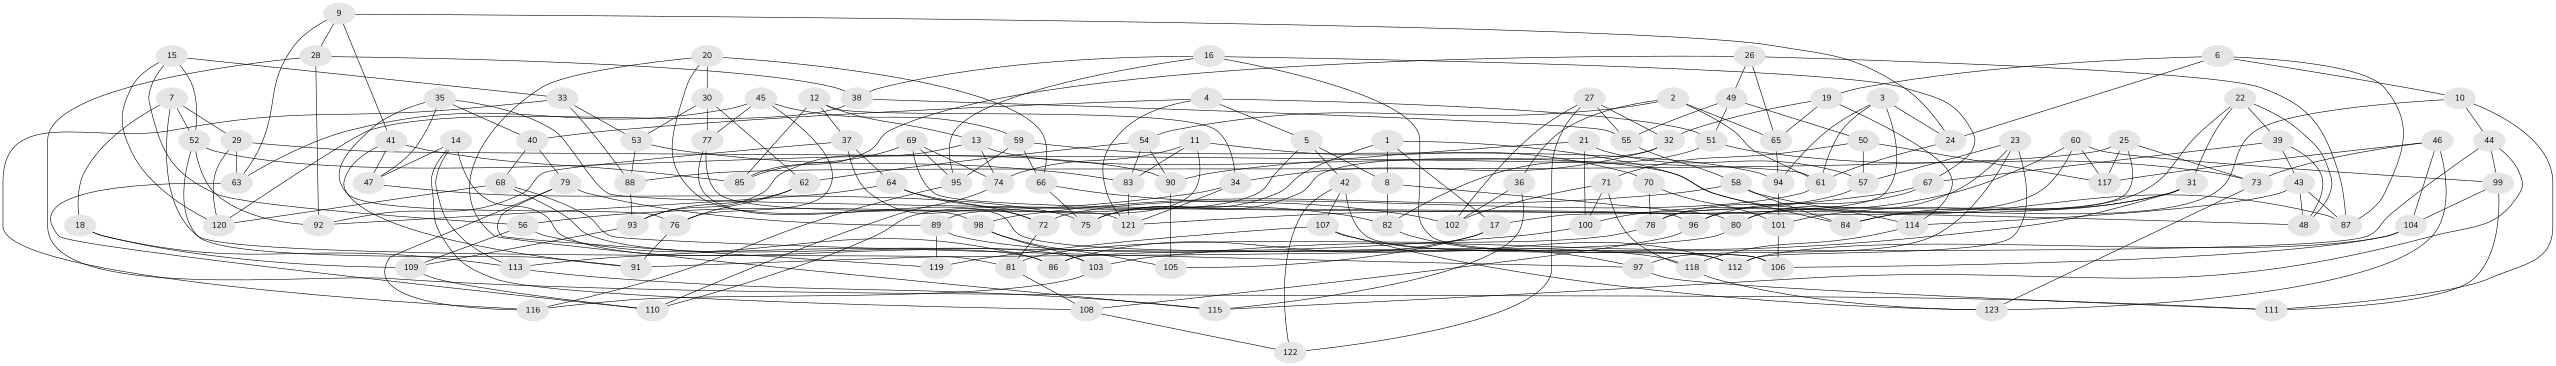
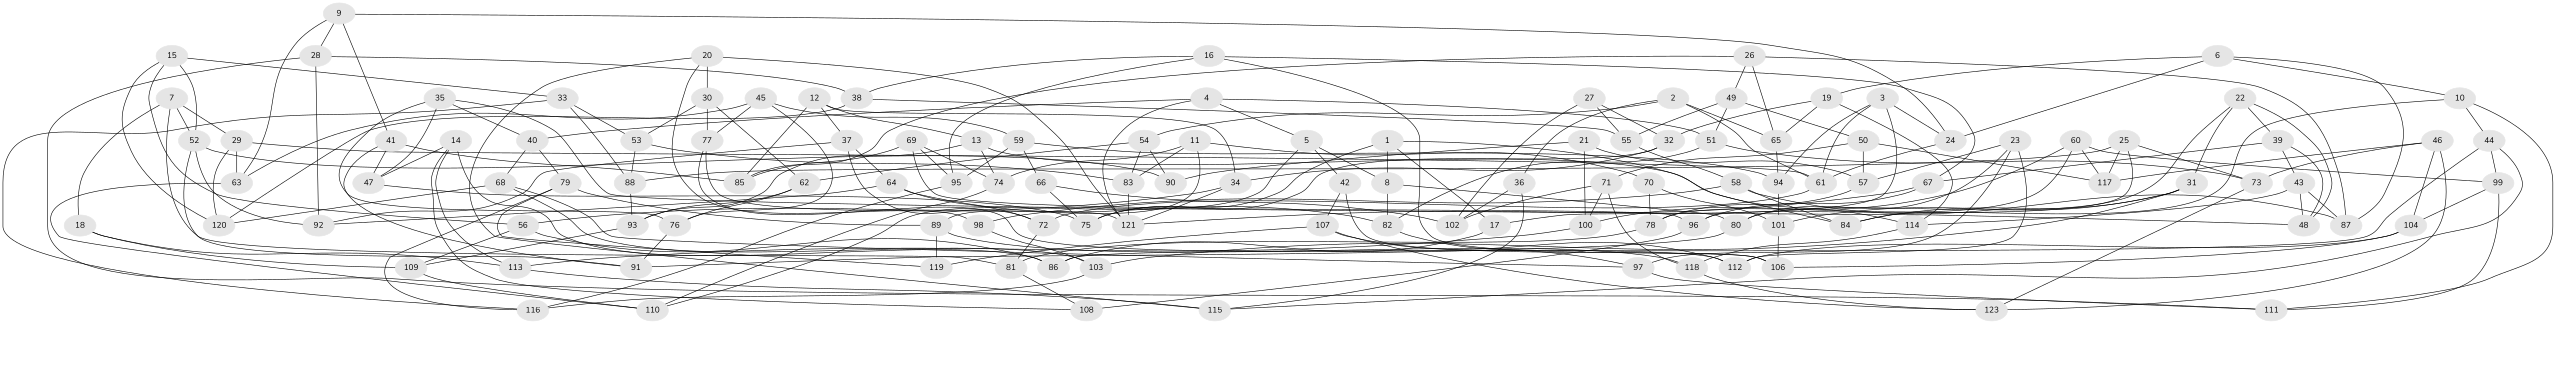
edge "20" -- "66": now "20" -- "121"
node "105": removed
node "122": removed
